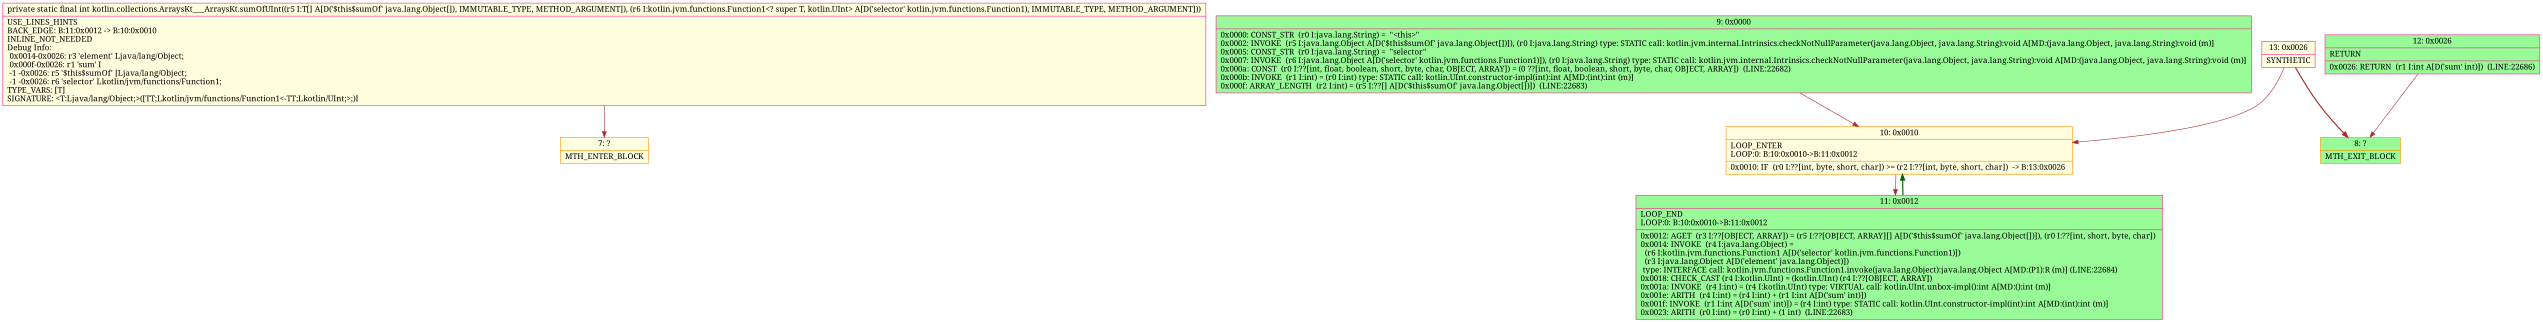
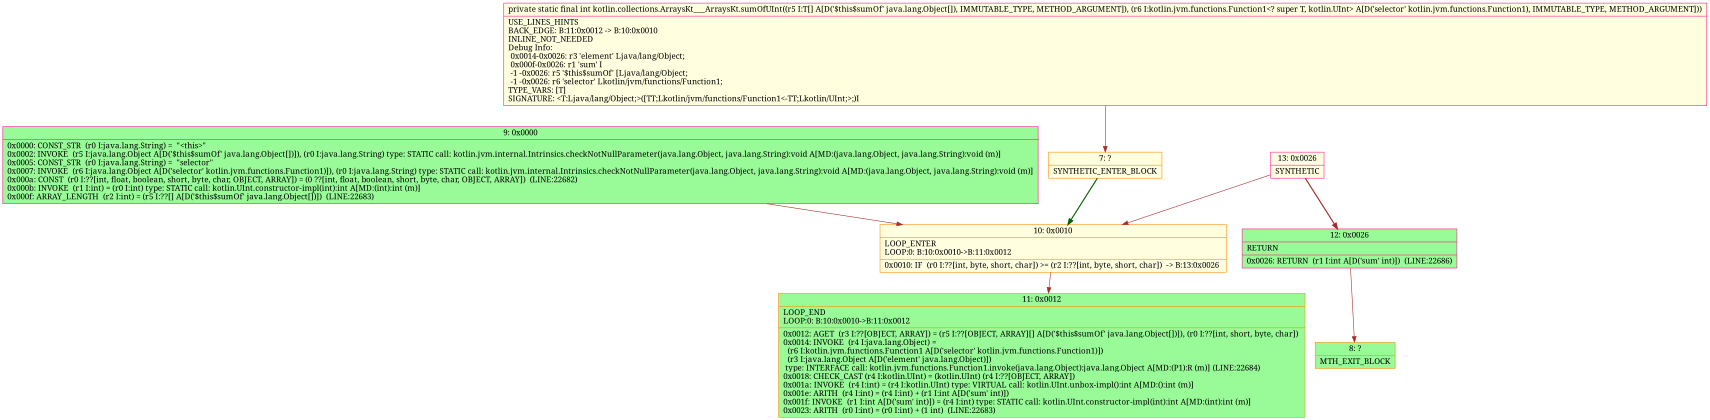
edge "13: 0x0026" -> "8: ?": now "13: 0x0026" -> "12: 0x0026"
node "7: ?": text "MTH_ENTER_BLOCK" -> "SYNTHETIC_ENTER_BLOCK"
edge "11: 0x0012" -> "10: 0x0010": now "7: ?" -> "10: 0x0010"
node "11: 0x0012": color deeppink -> darkorange
